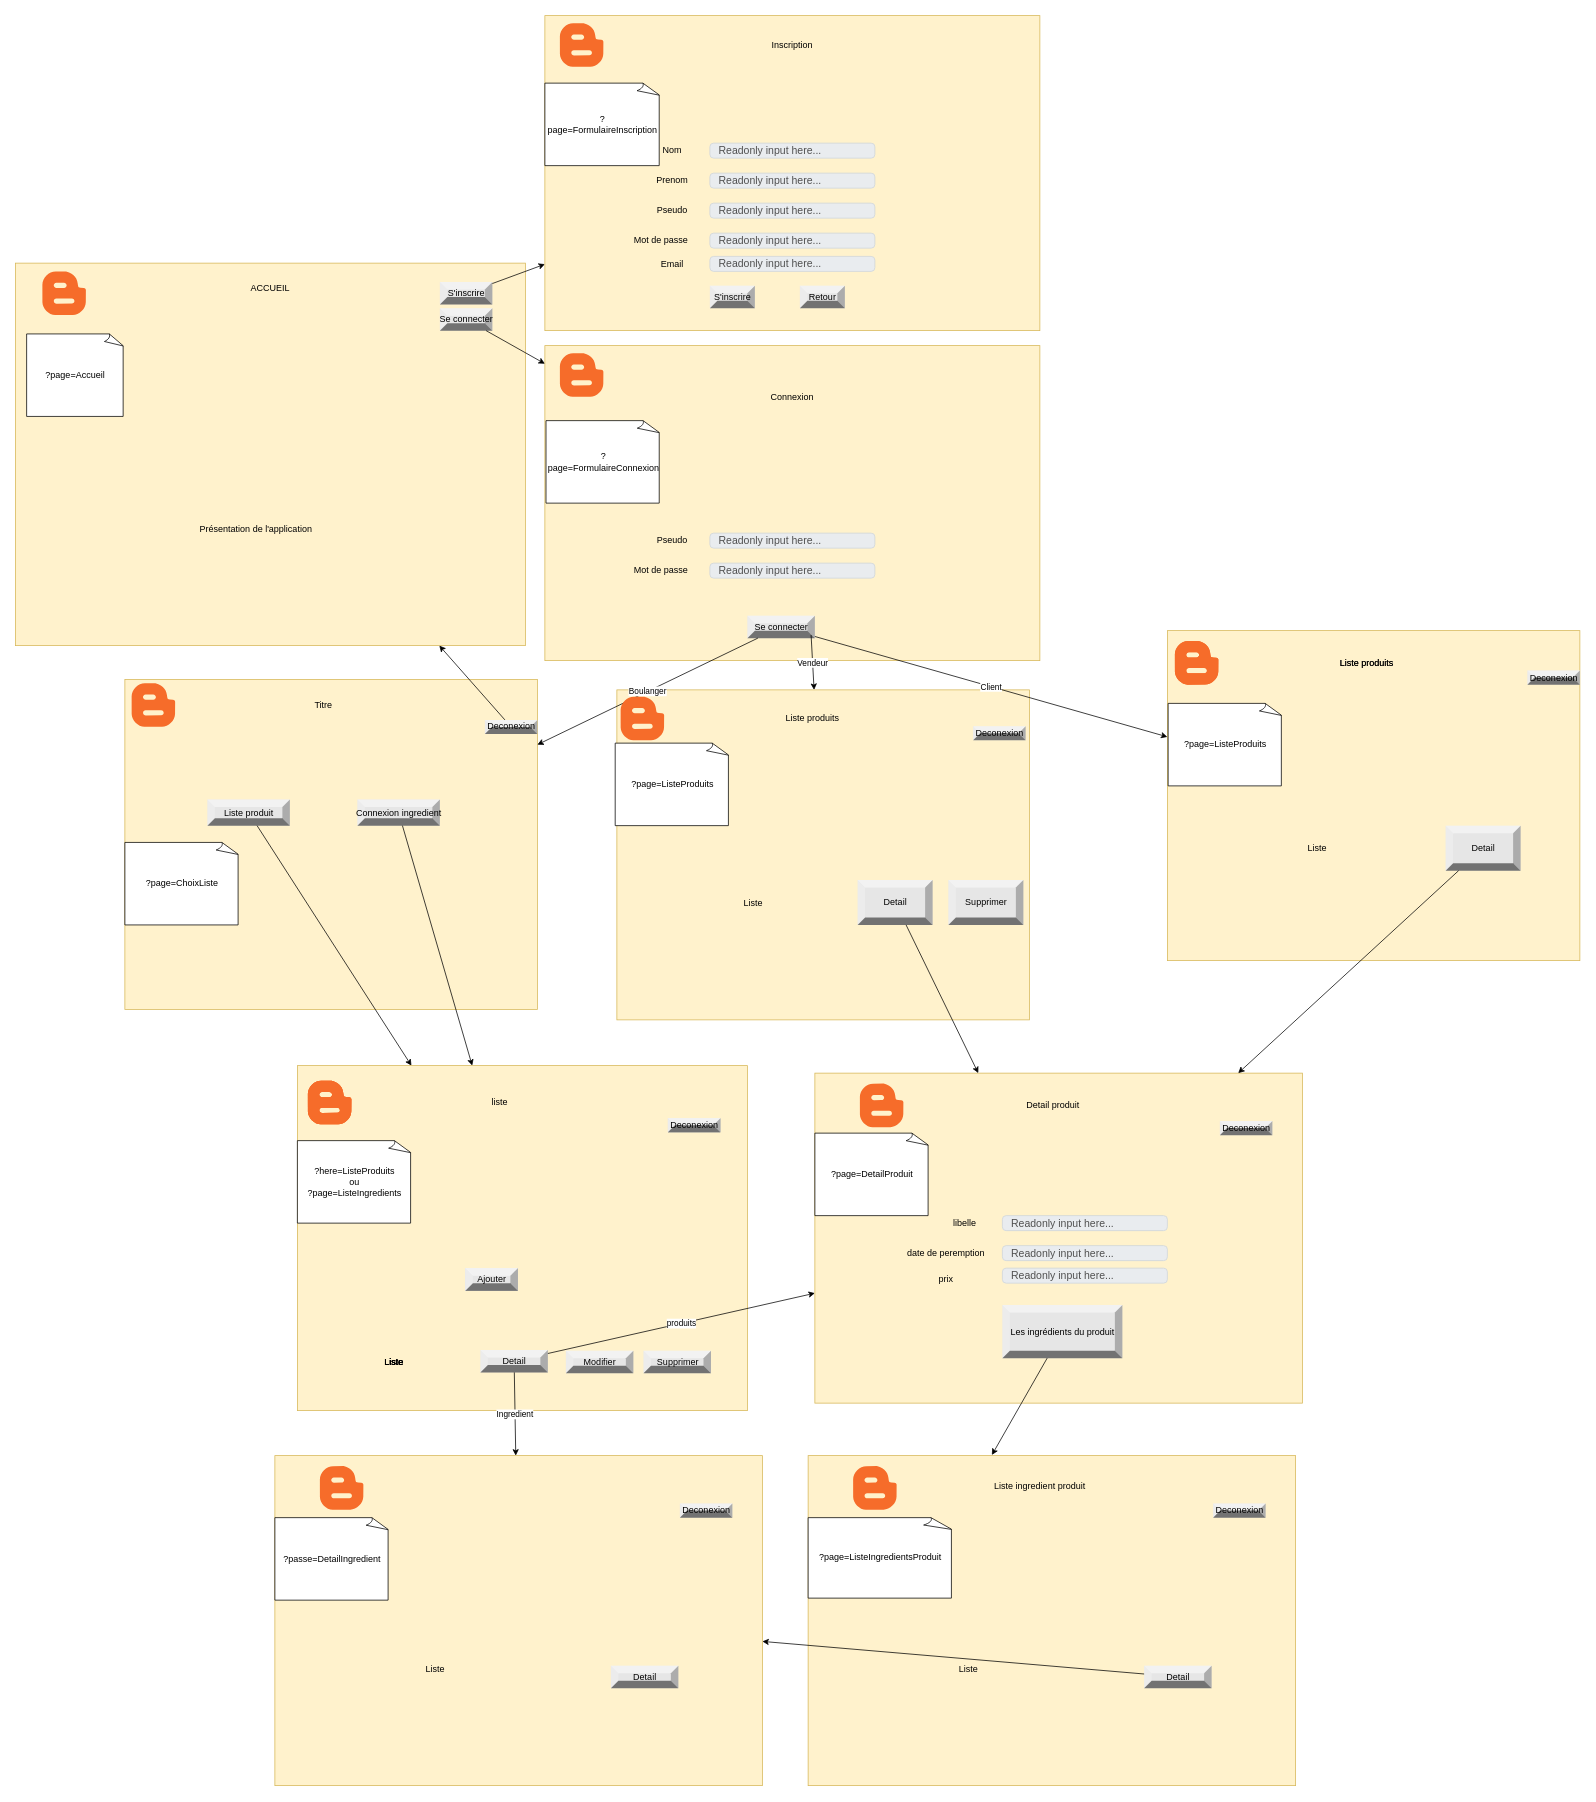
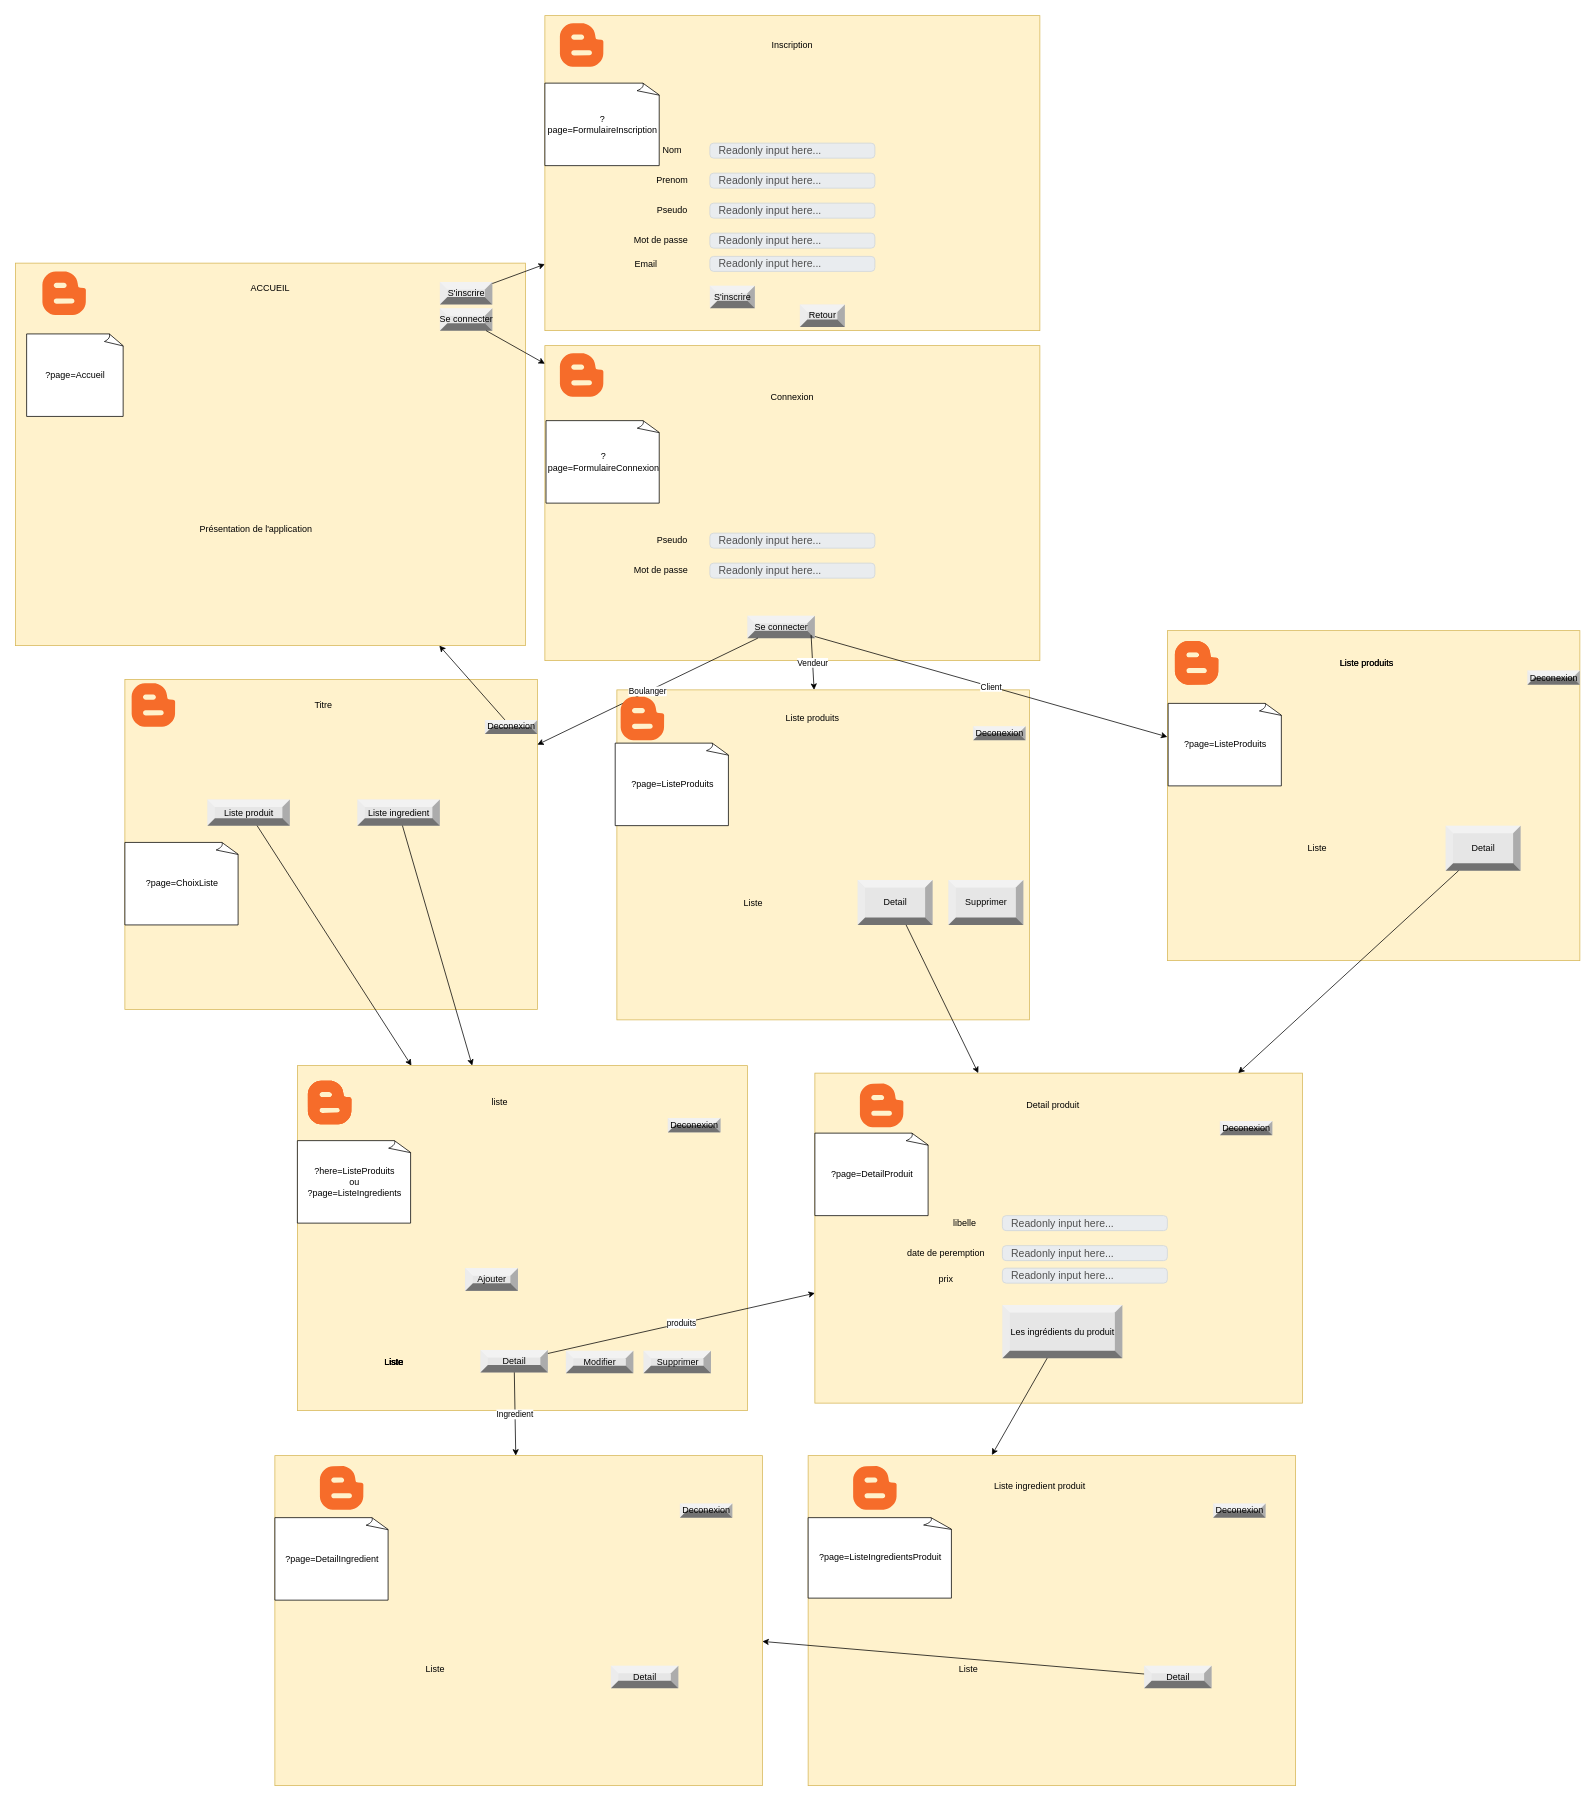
node "Email": moved (672, 264) -> (646, 264)
node "Retour": moved (822, 297) -> (822, 315)
node "Connexion ingredient": label "Connexion ingredient" -> "Liste ingredient"
node "?passe=DetailIngredient": label "?passe=DetailIngredient" -> "?page=DetailIngredient"
